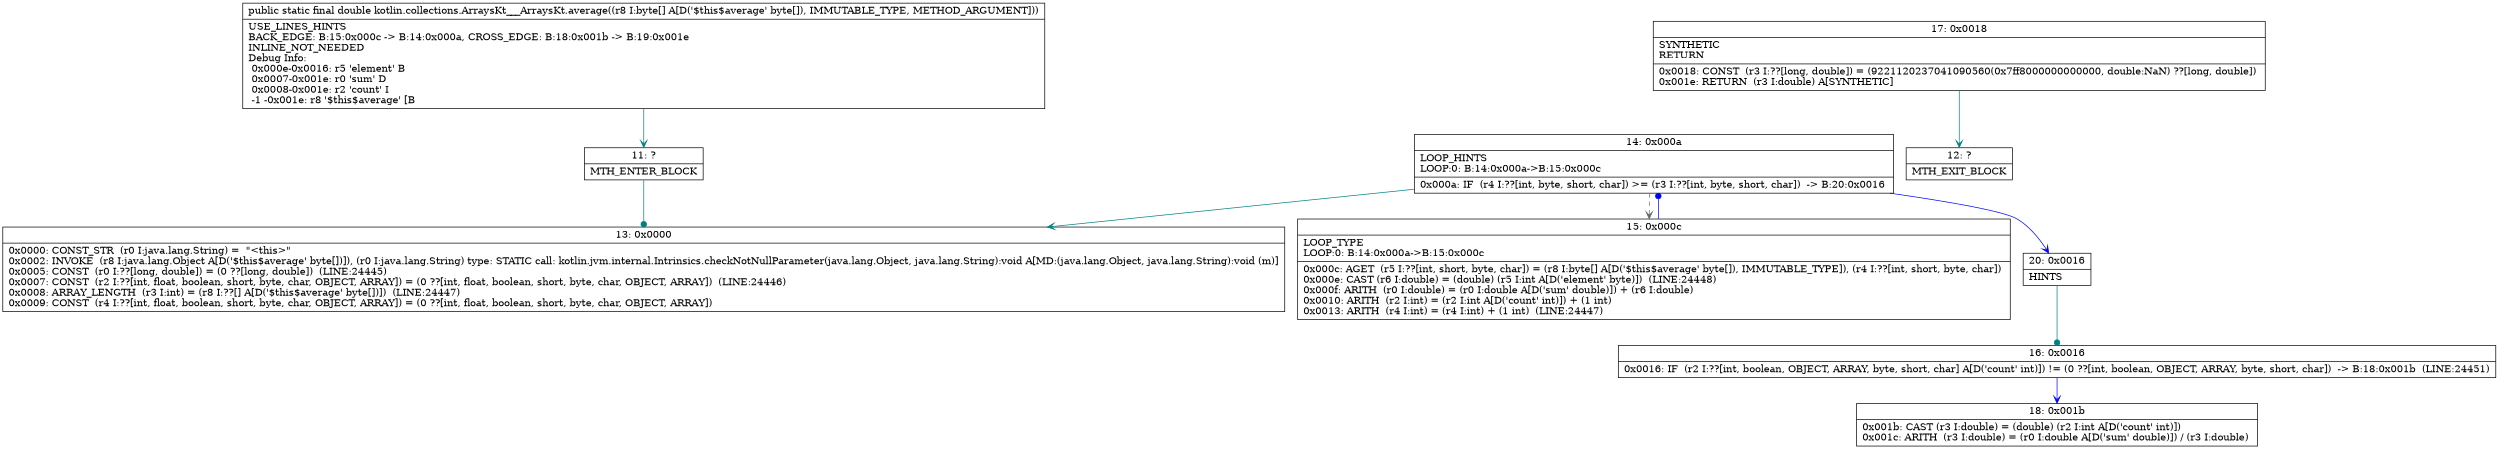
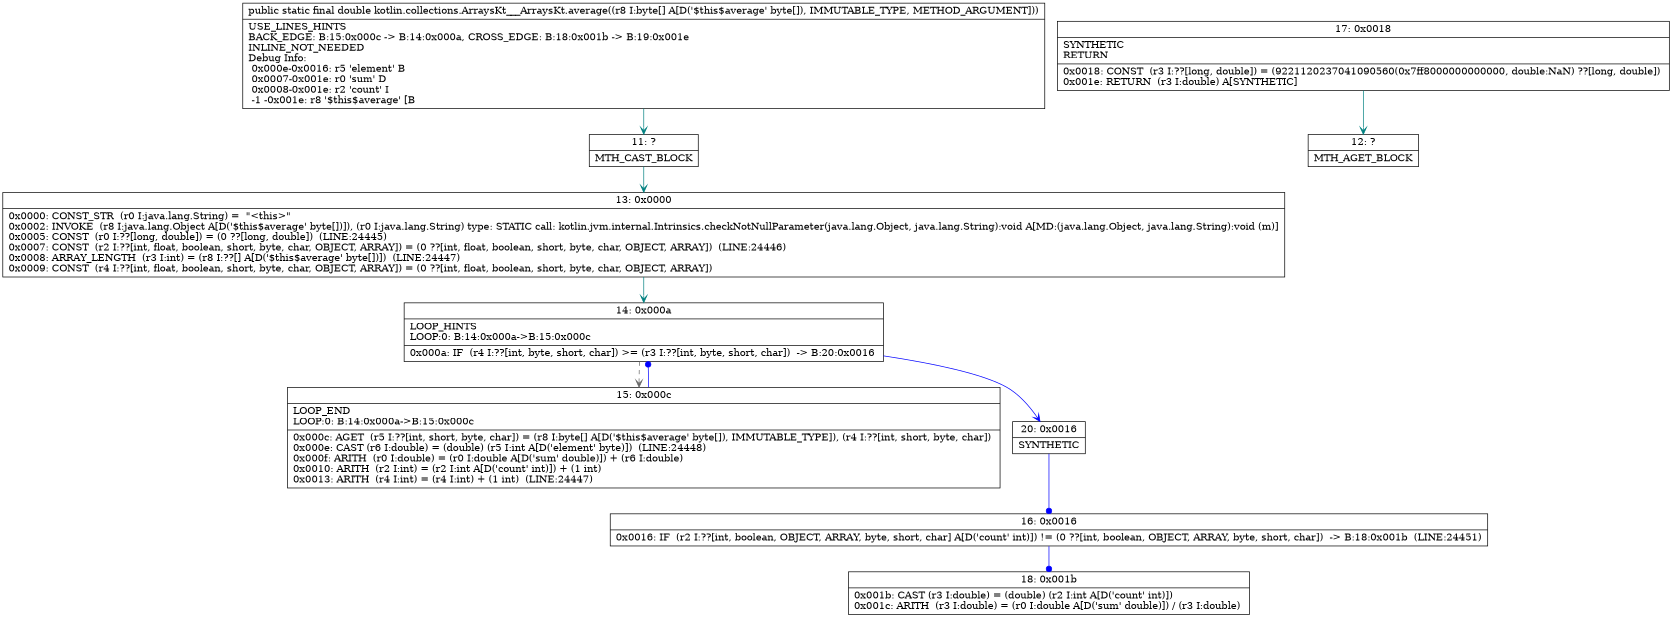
node "11: ?": text "MTH_ENTER_BLOCK" -> "MTH_CAST_BLOCK"
node "12: ?": text "MTH_EXIT_BLOCK" -> "MTH_AGET_BLOCK"
edge "11: ?" -> "13: 0x0000": arrowhead dot -> vee
edge "14: 0x000a" -> "13: 0x0000": reversed
node "15: 0x000c": text "LOOP_TYPE" -> "LOOP_END"
node "20: 0x0016": text "HINTS" -> "SYNTHETIC"
edge "20: 0x0016" -> "16: 0x0016": color teal -> blue
edge "16: 0x0016" -> "18: 0x001b": arrowhead vee -> dot
